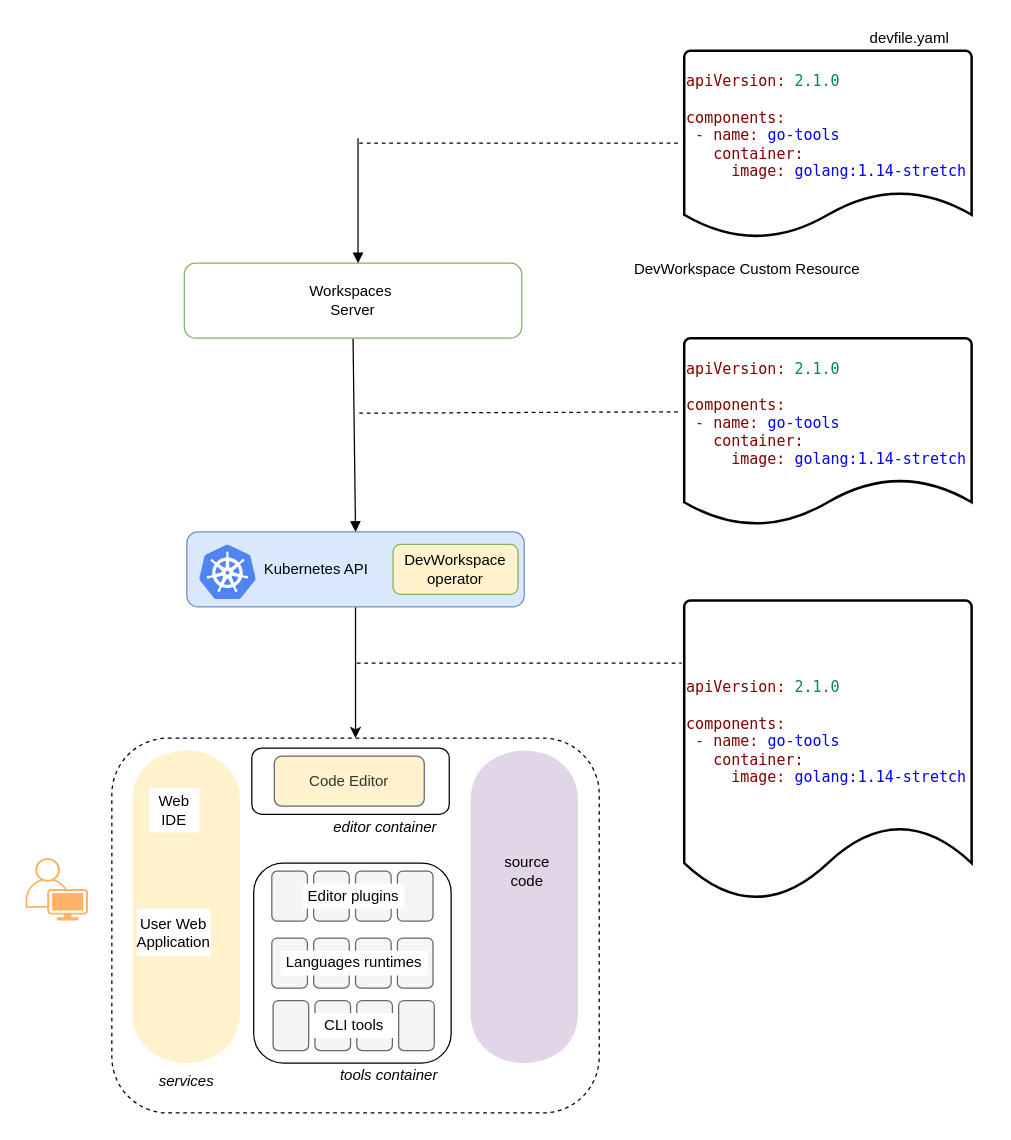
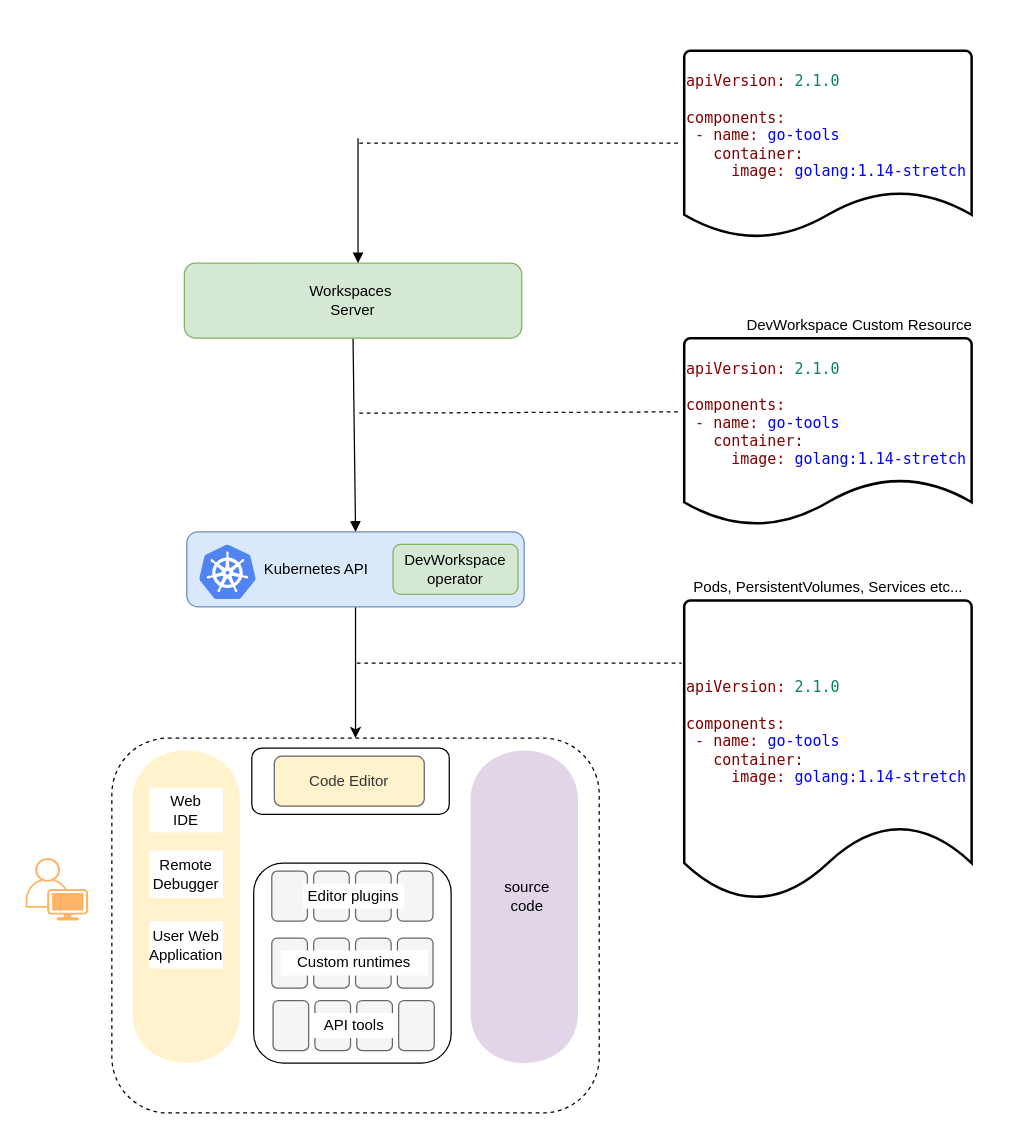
node "devfile.yaml": removed
node "DevWorkspace Custom Resource": moved (747, 269) -> (859, 326)
node "Workspaces Server": fillcolor #ffffff -> #d5e8d4
node "DevWorkspace operator": fillcolor #fff2cc -> #d5e8d4
node "Pods, PersistentVolumes, Services etc...": added
node "Web IDE": size 50x44 -> 74x44
node "editor container": removed
node "source code": moved (527, 871) -> (527, 896)
node "Remote Debugger": added
node "User Web Application": moved (174, 933) -> (186, 945)
node "Languages runtimes": label "Languages runtimes" -> "Custom runtimes"
node "CLI tools": label "CLI tools" -> "API tools"
node "tools container": removed
node "services": removed
